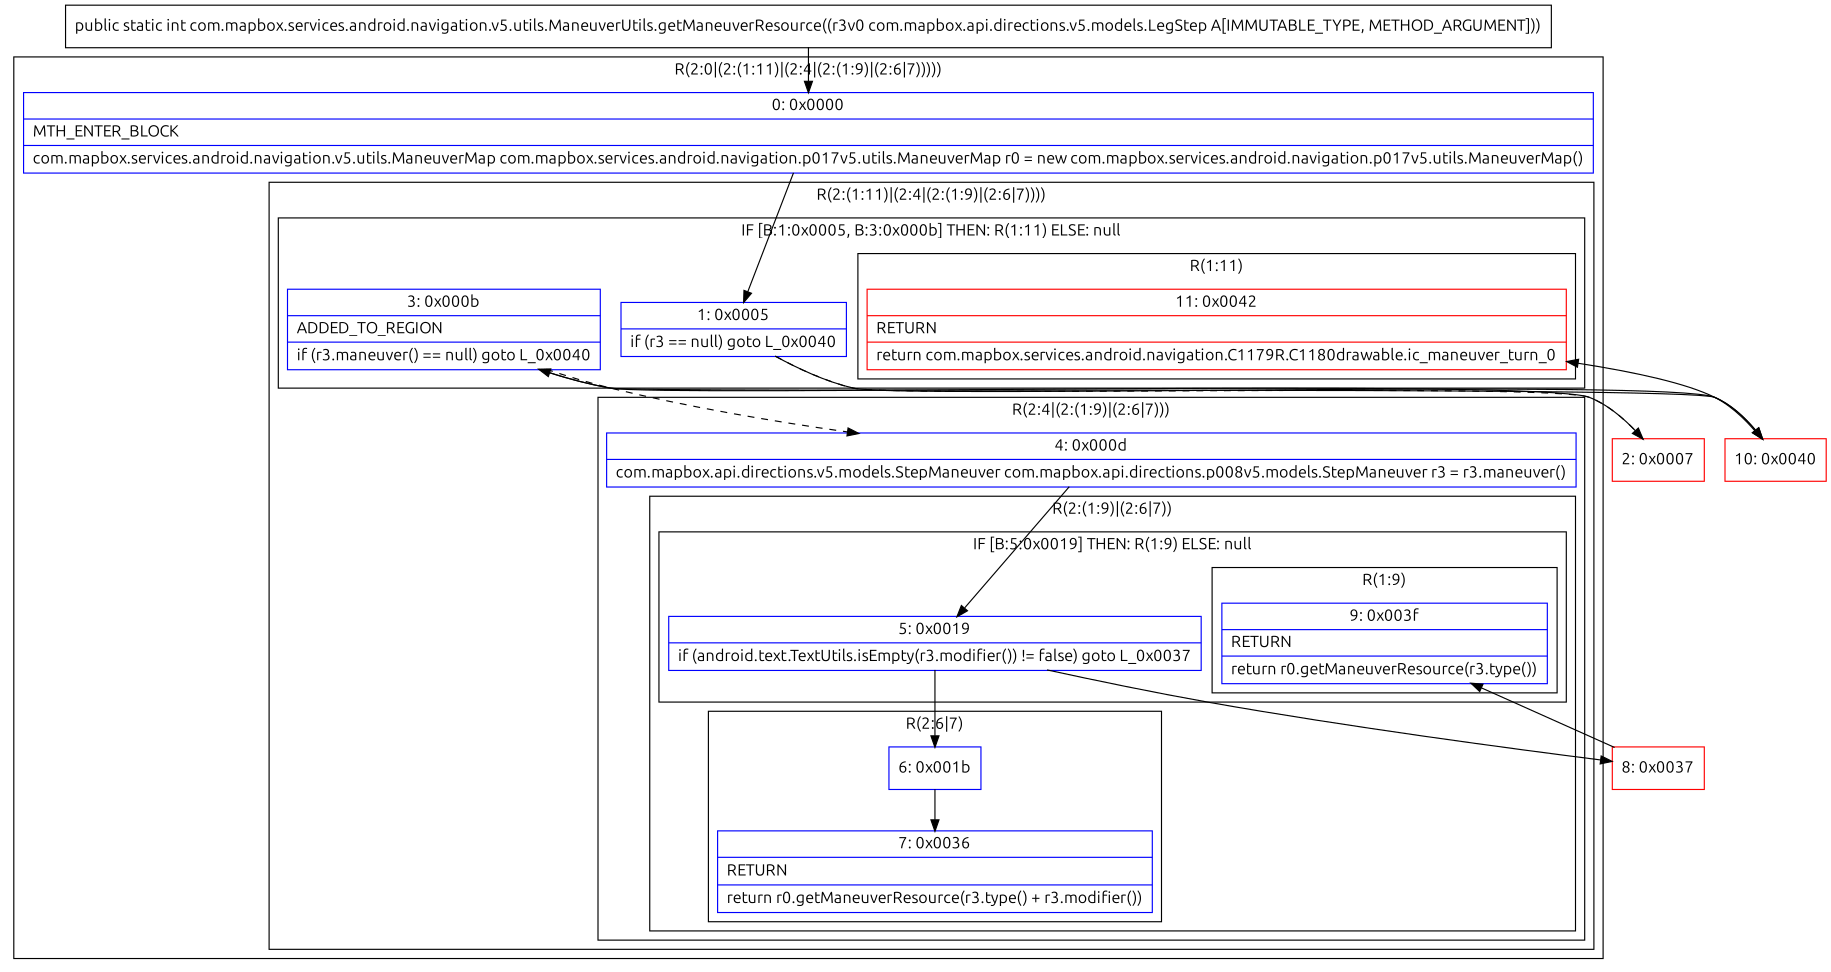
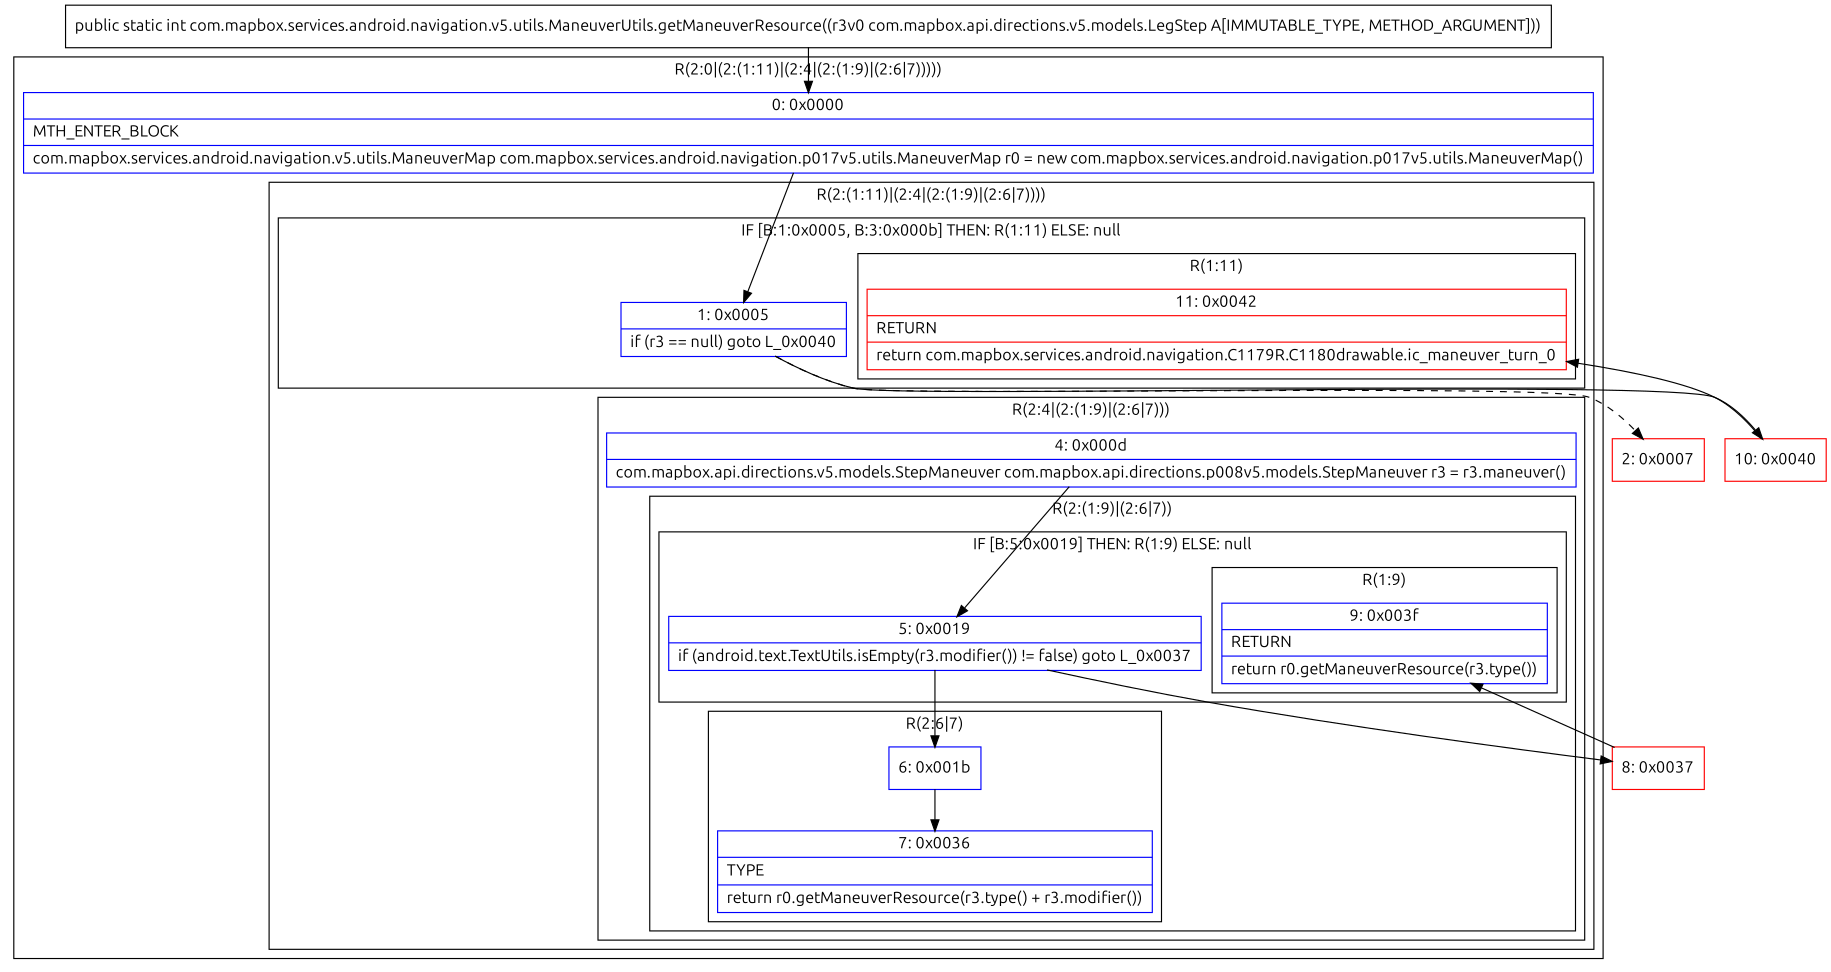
node "3: 0x000b": removed
node "7: 0x0036": text "RETURN" -> "TYPE"
